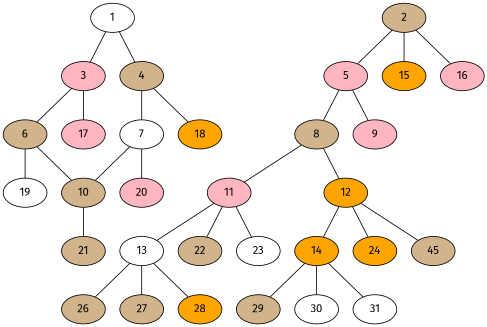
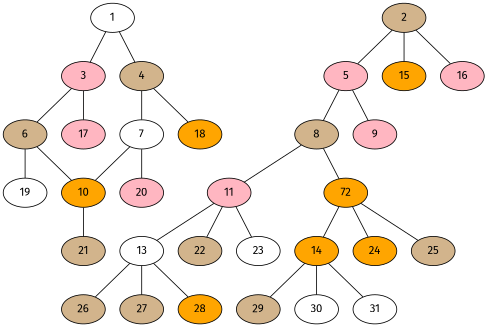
node "10": fillcolor tan -> orange
node "12": label "12" -> "72"
node "45": label "45" -> "25"
